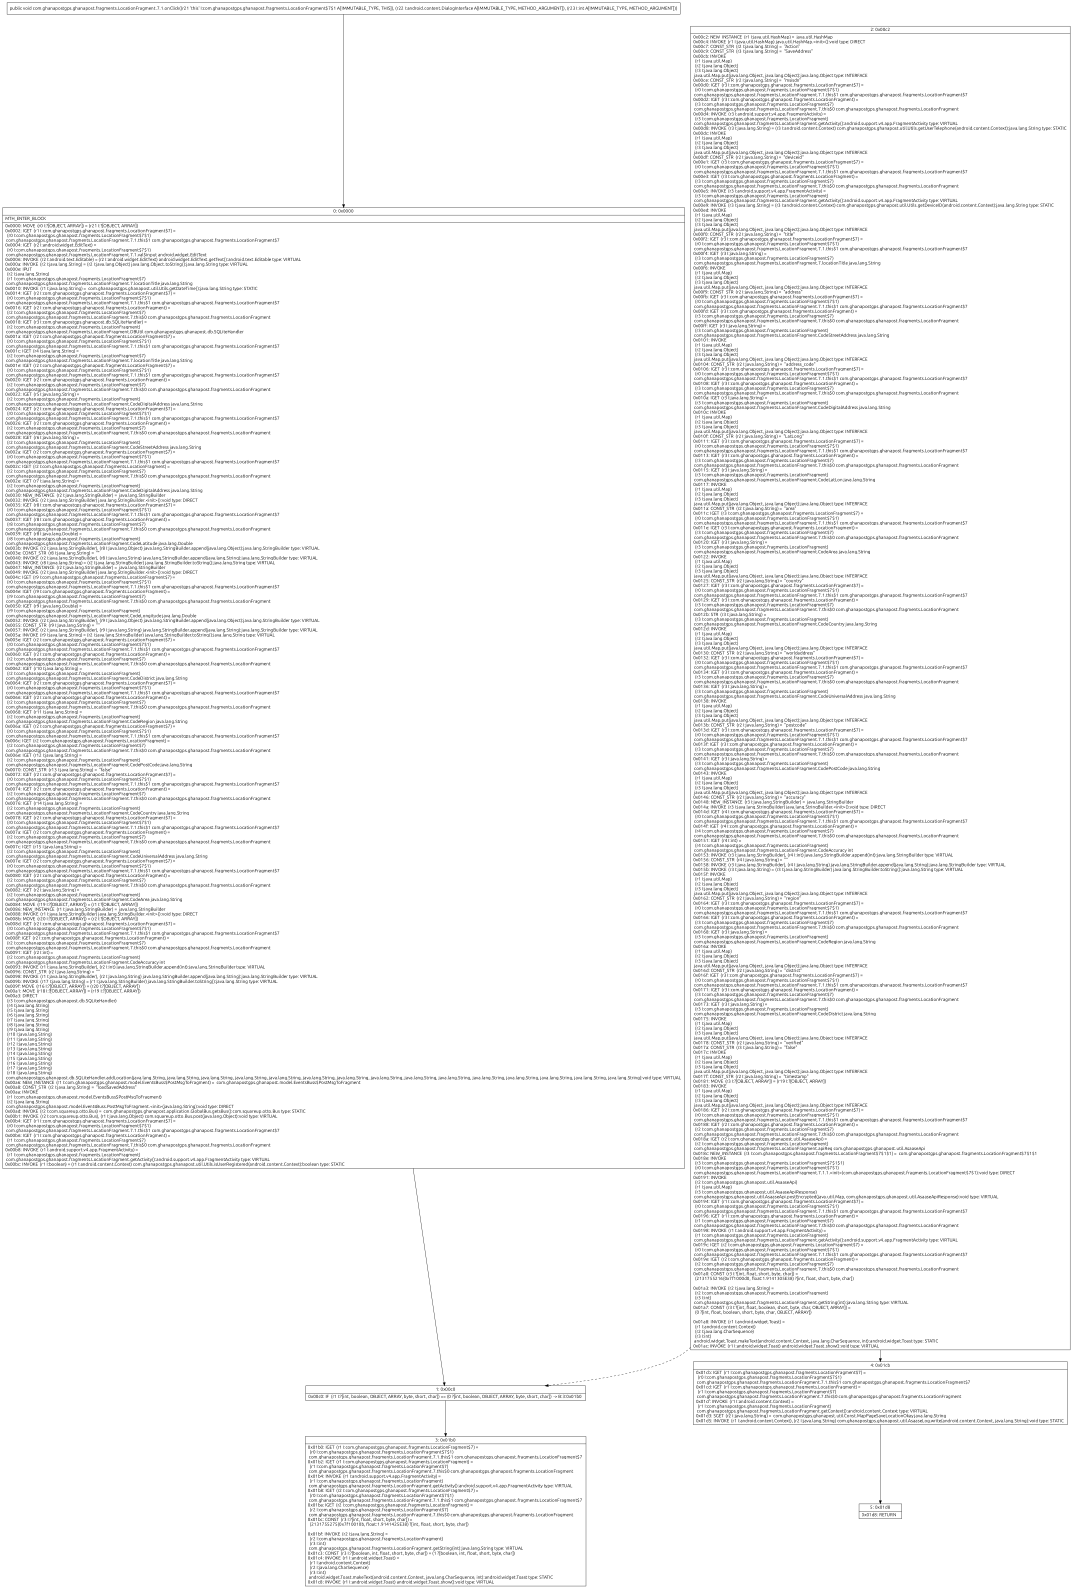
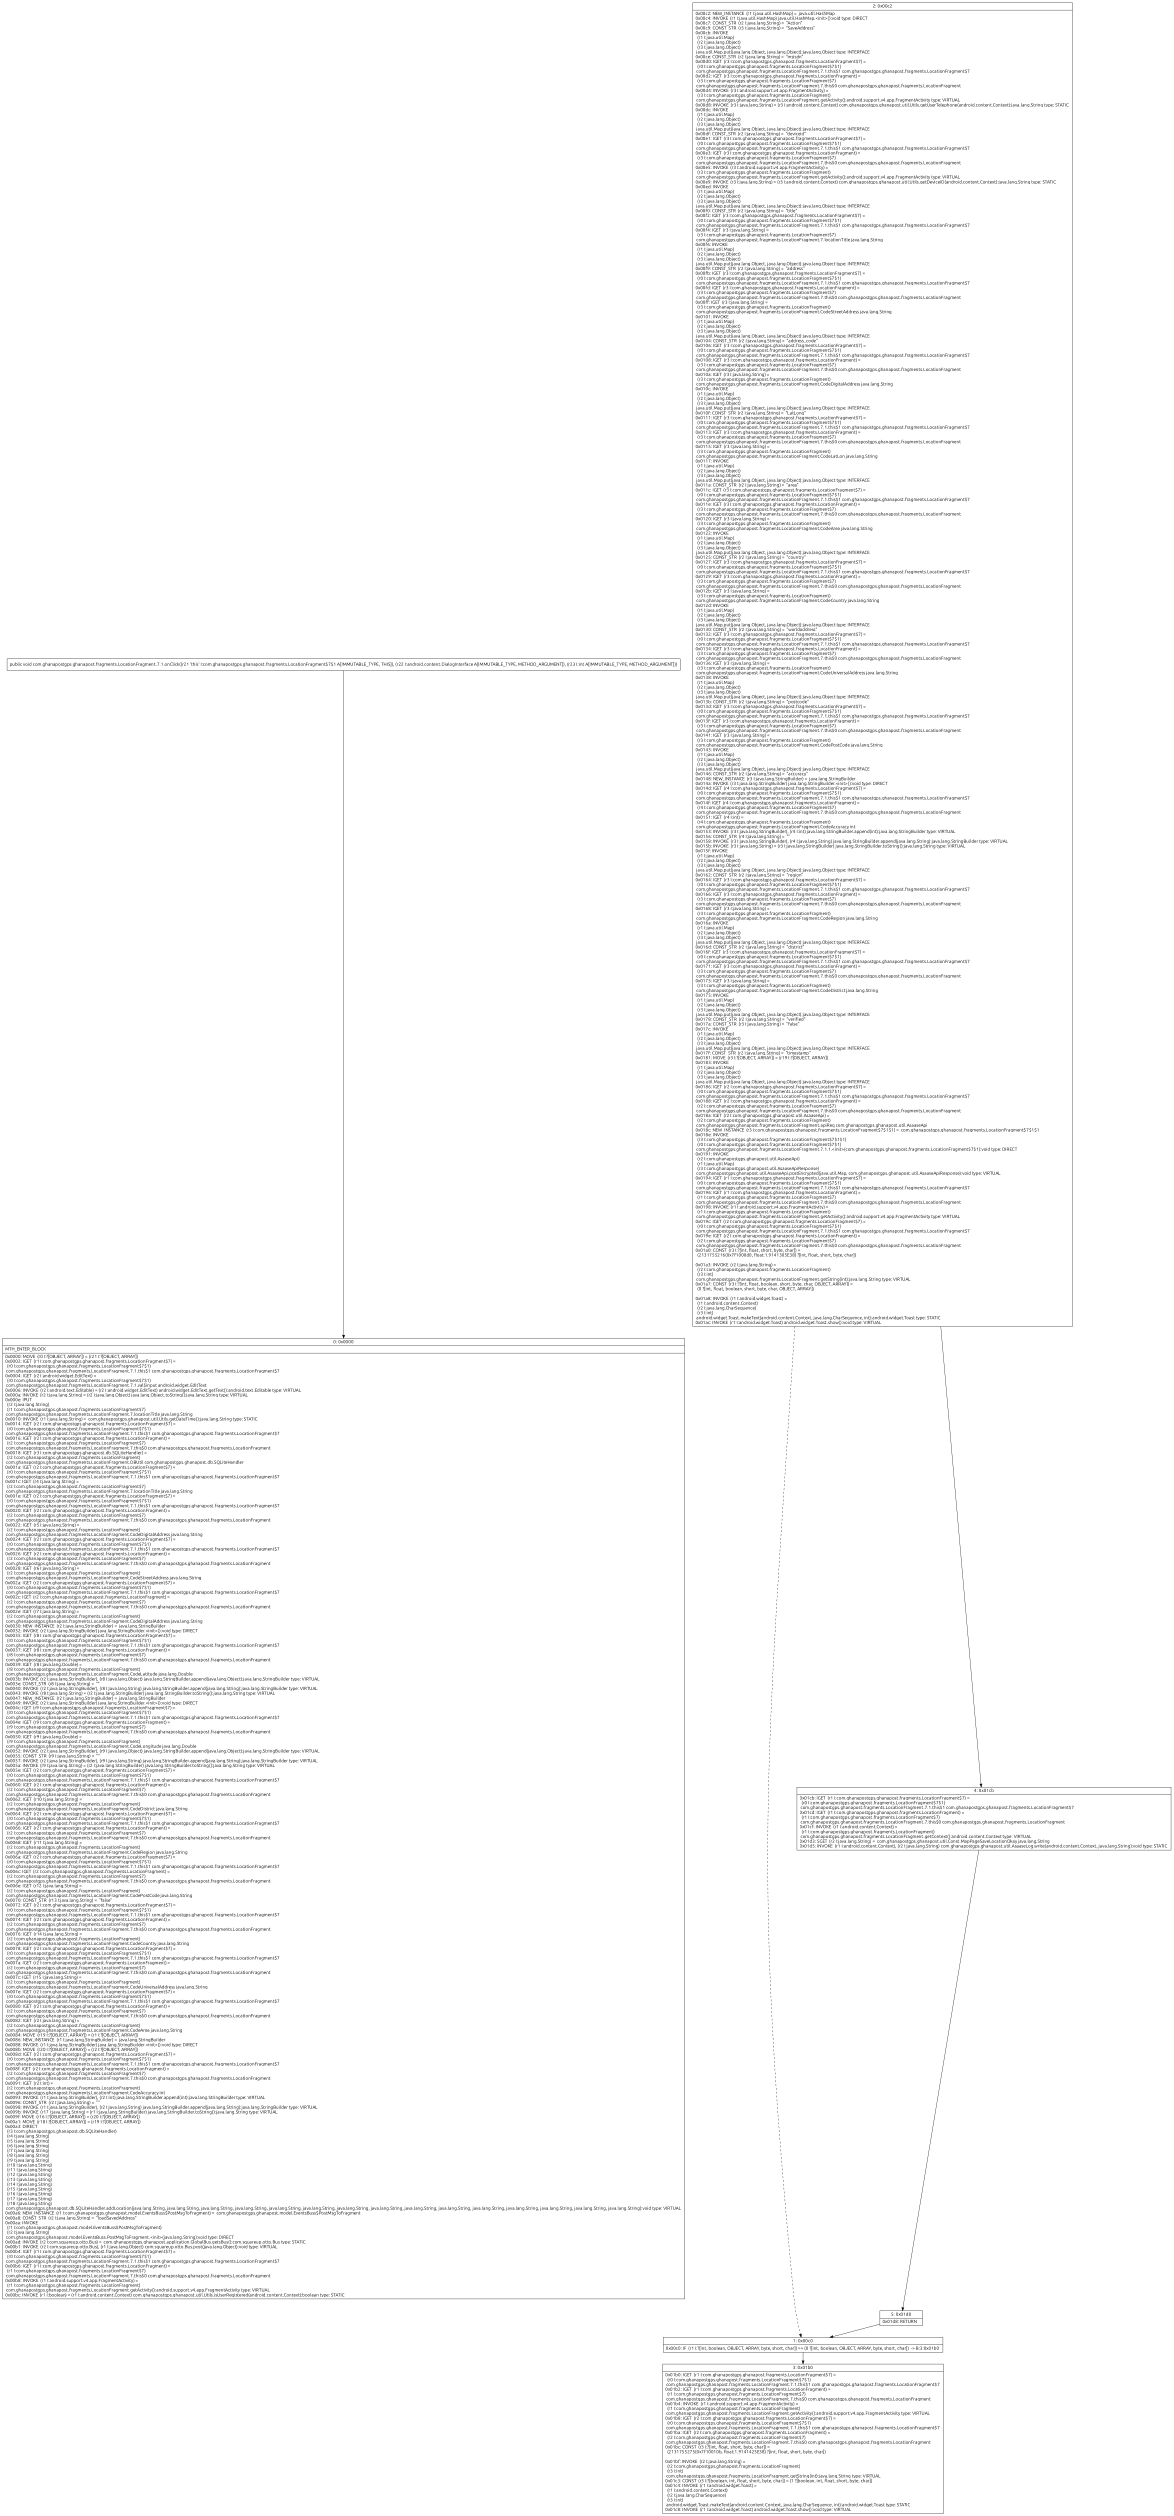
node "2: 0x00c2": text "0x012b: STR  (r3 I:java.lang.String) =" -> "0x012b: IGET  (r3 I:java.lang.String) ="
edge "0: 0x0000" -> "1: 0x00c0": now "5: 0x01d8" -> "1: 0x00c0"
